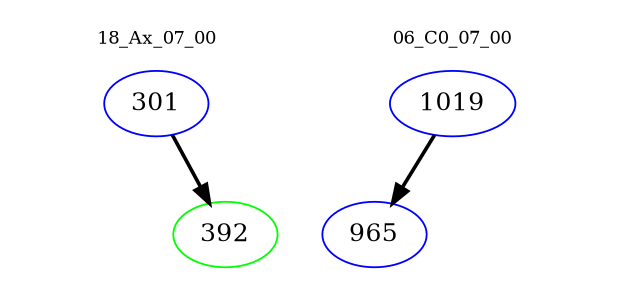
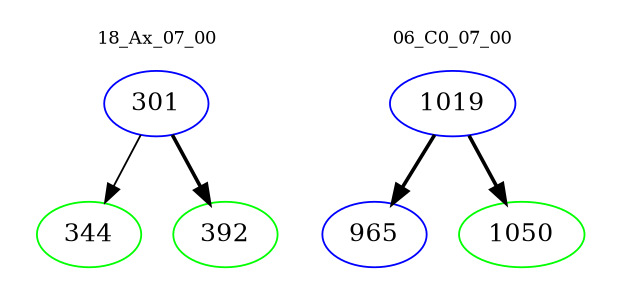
node "344": added
node "1050": added
